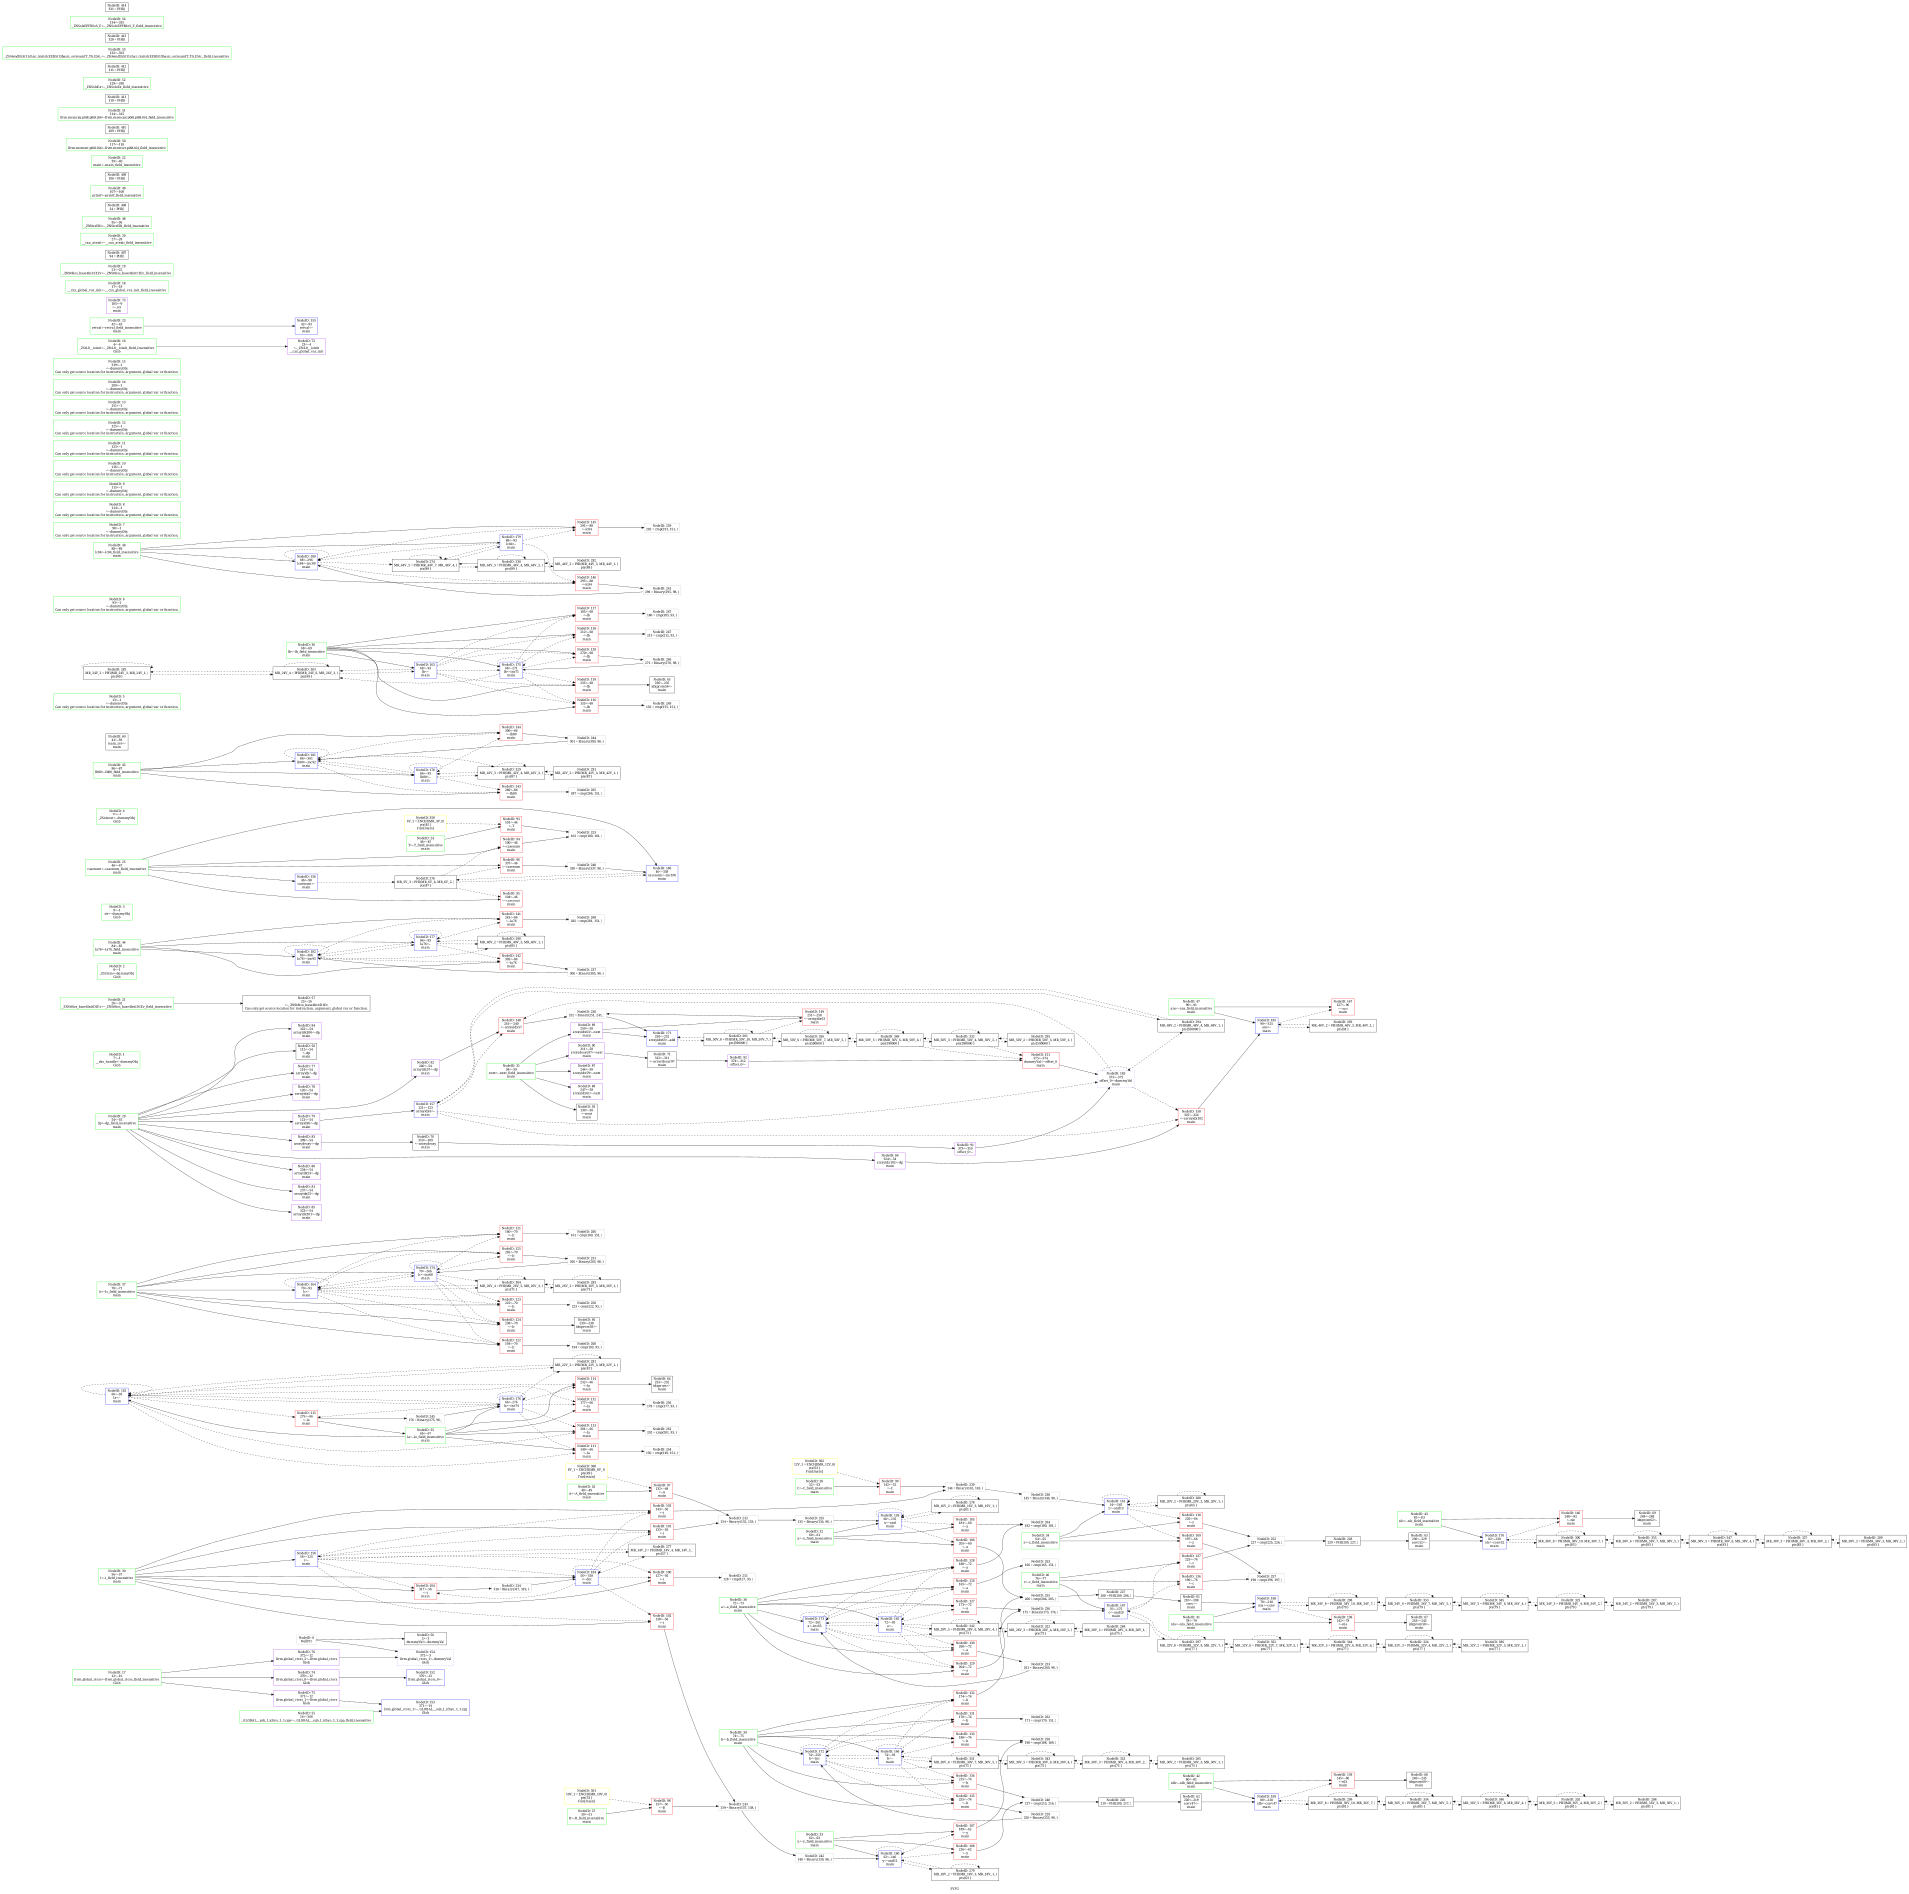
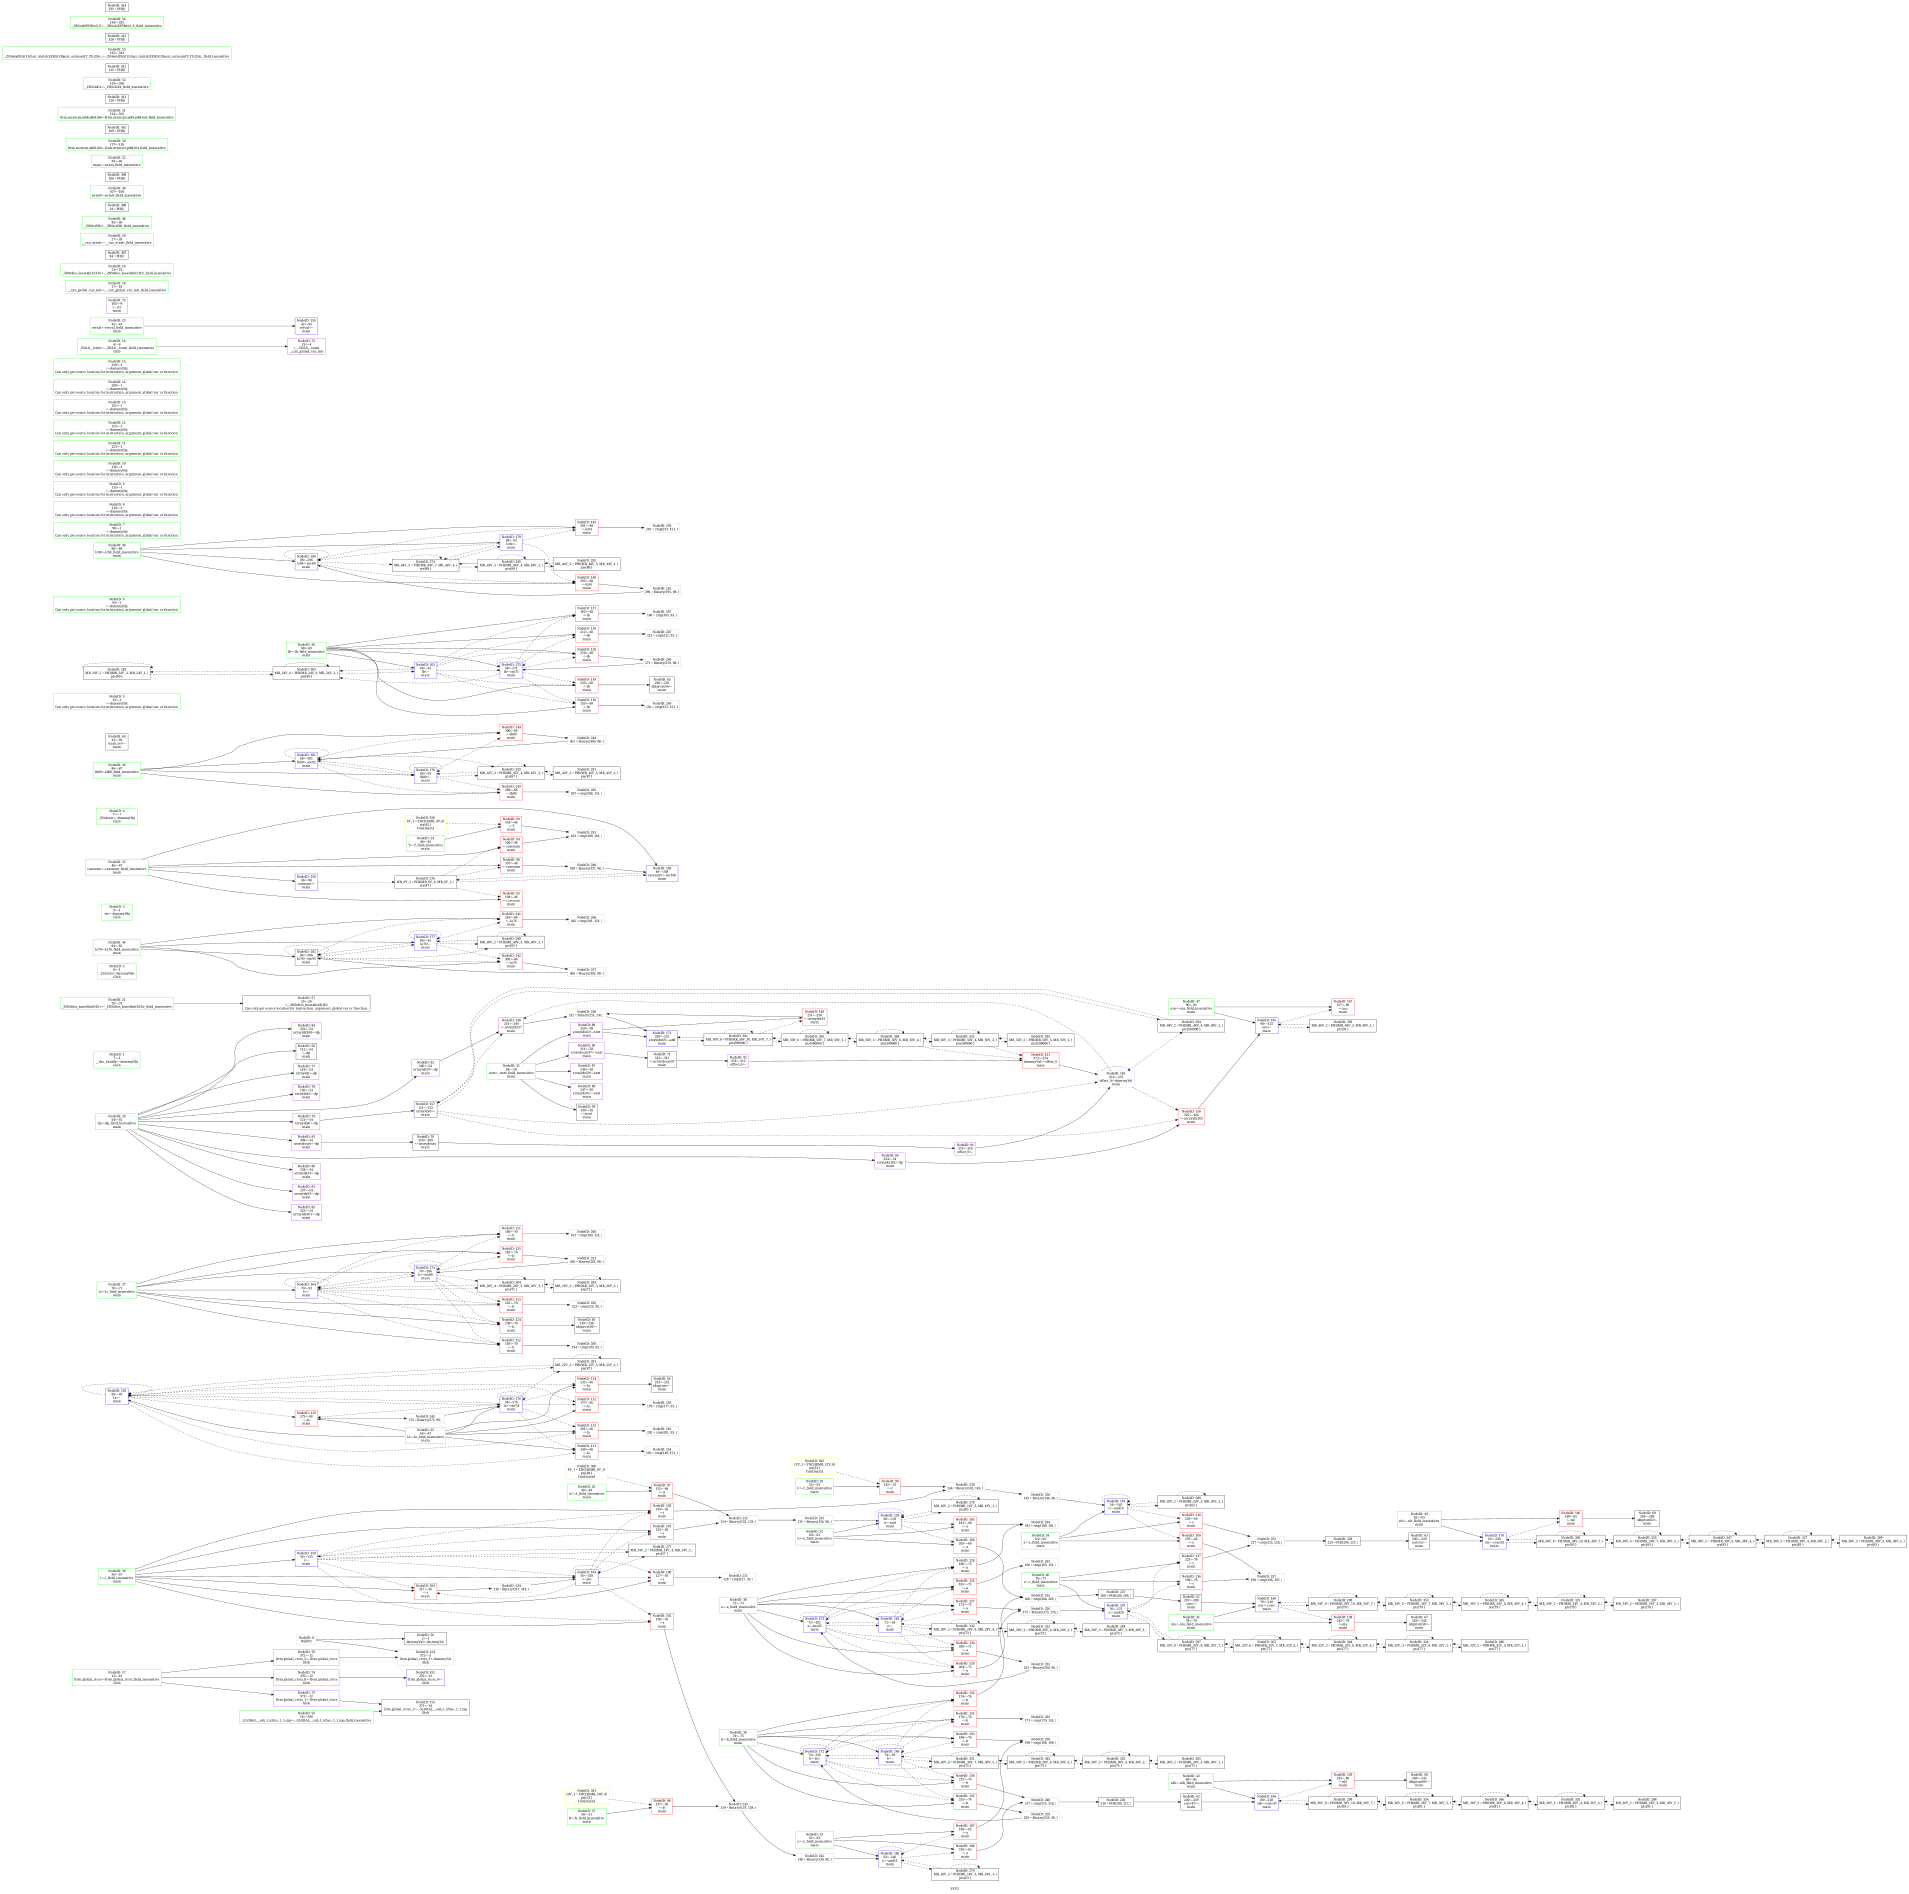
edge "NodeID: 115" -> "NodeID: 35": reversed
